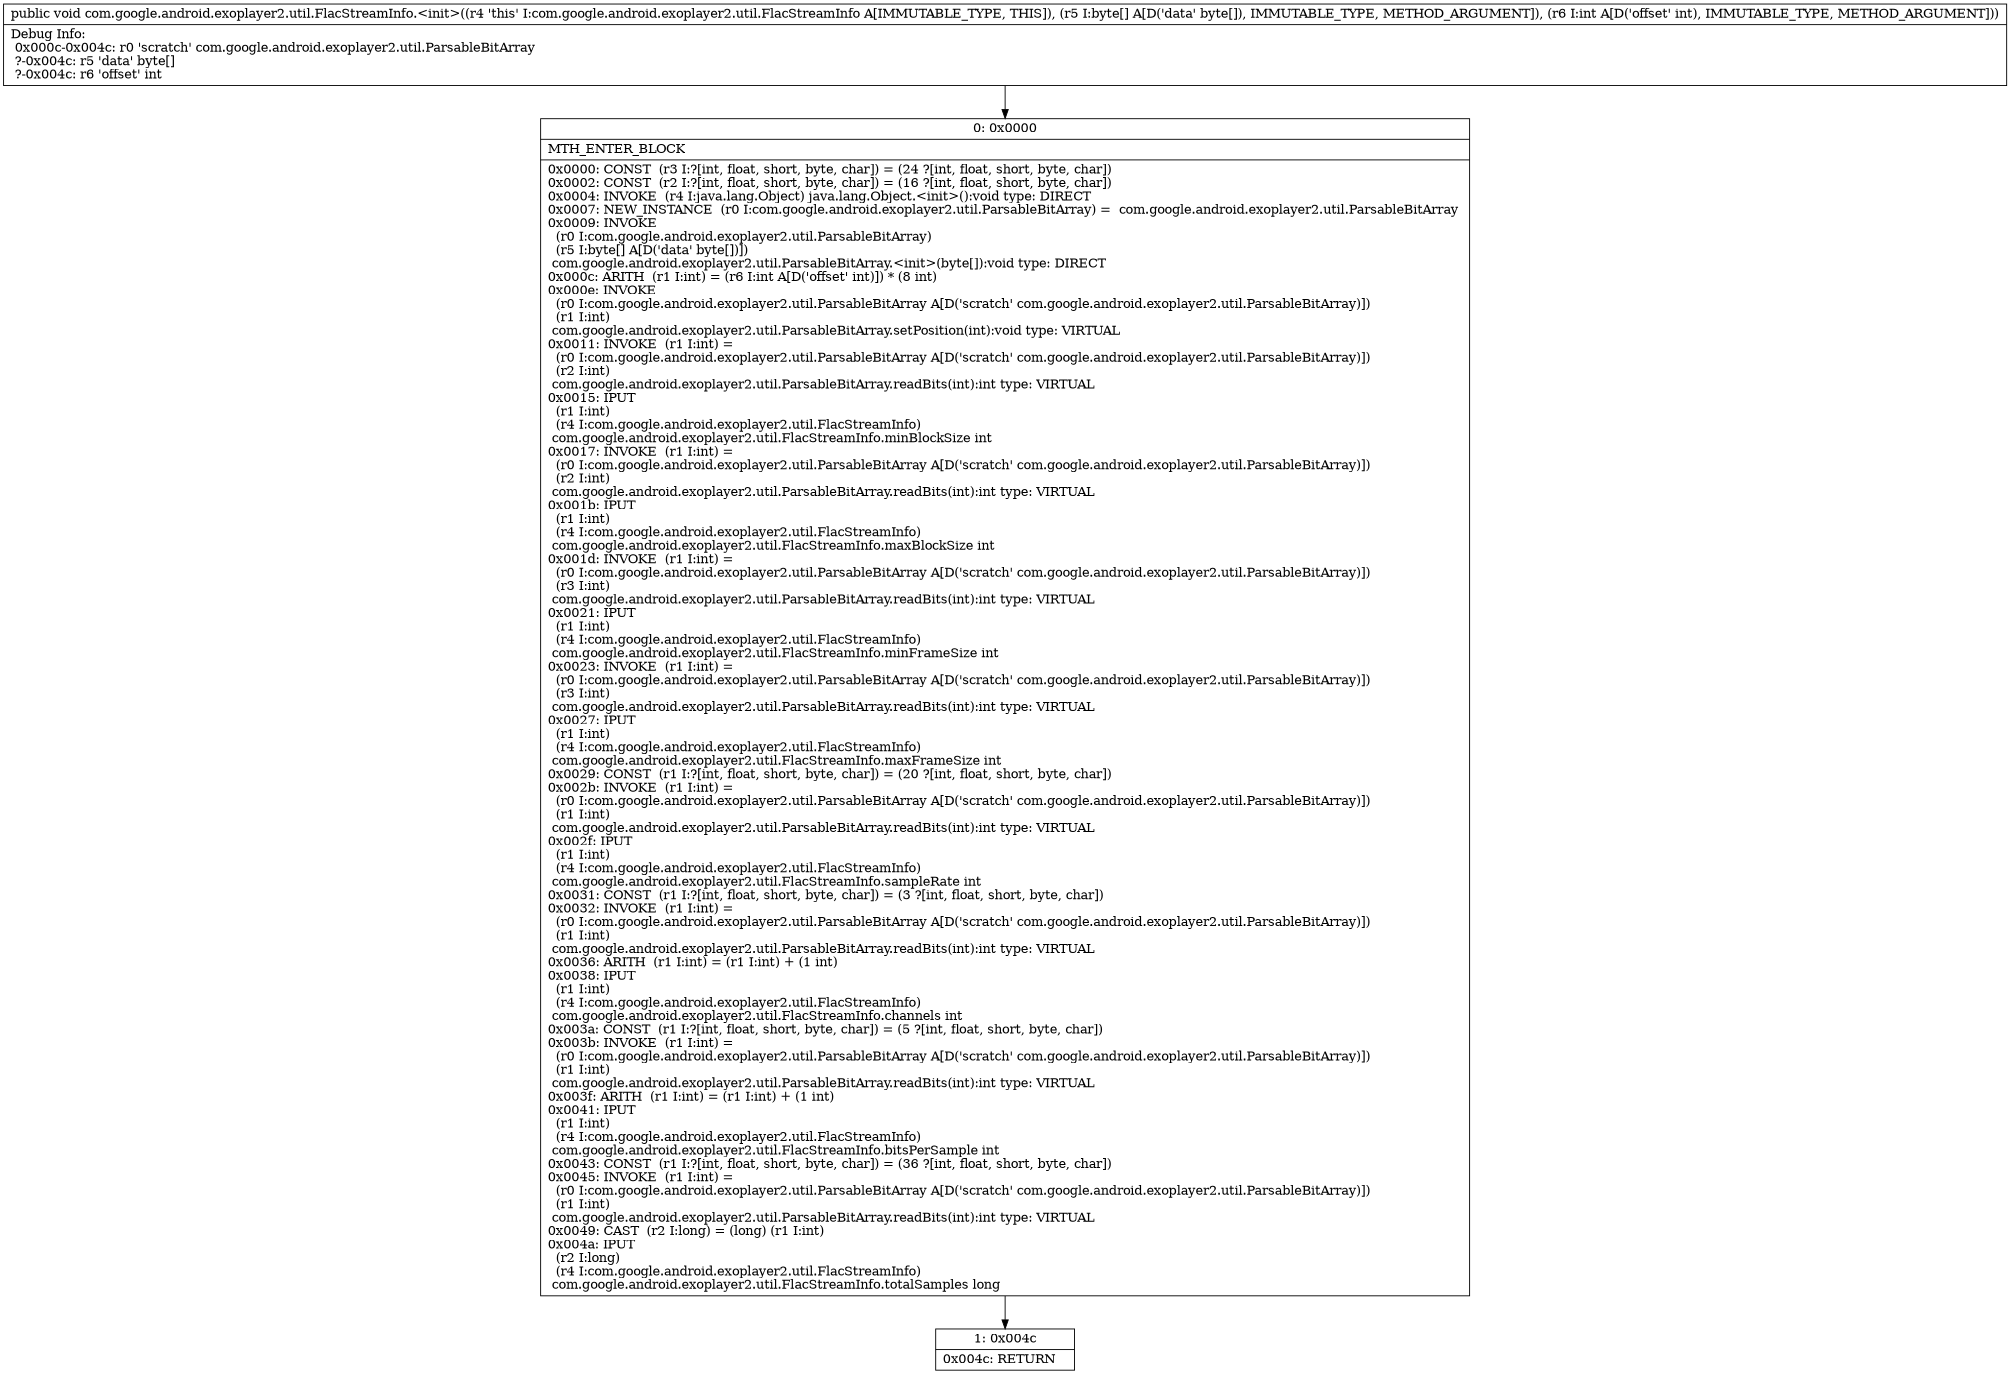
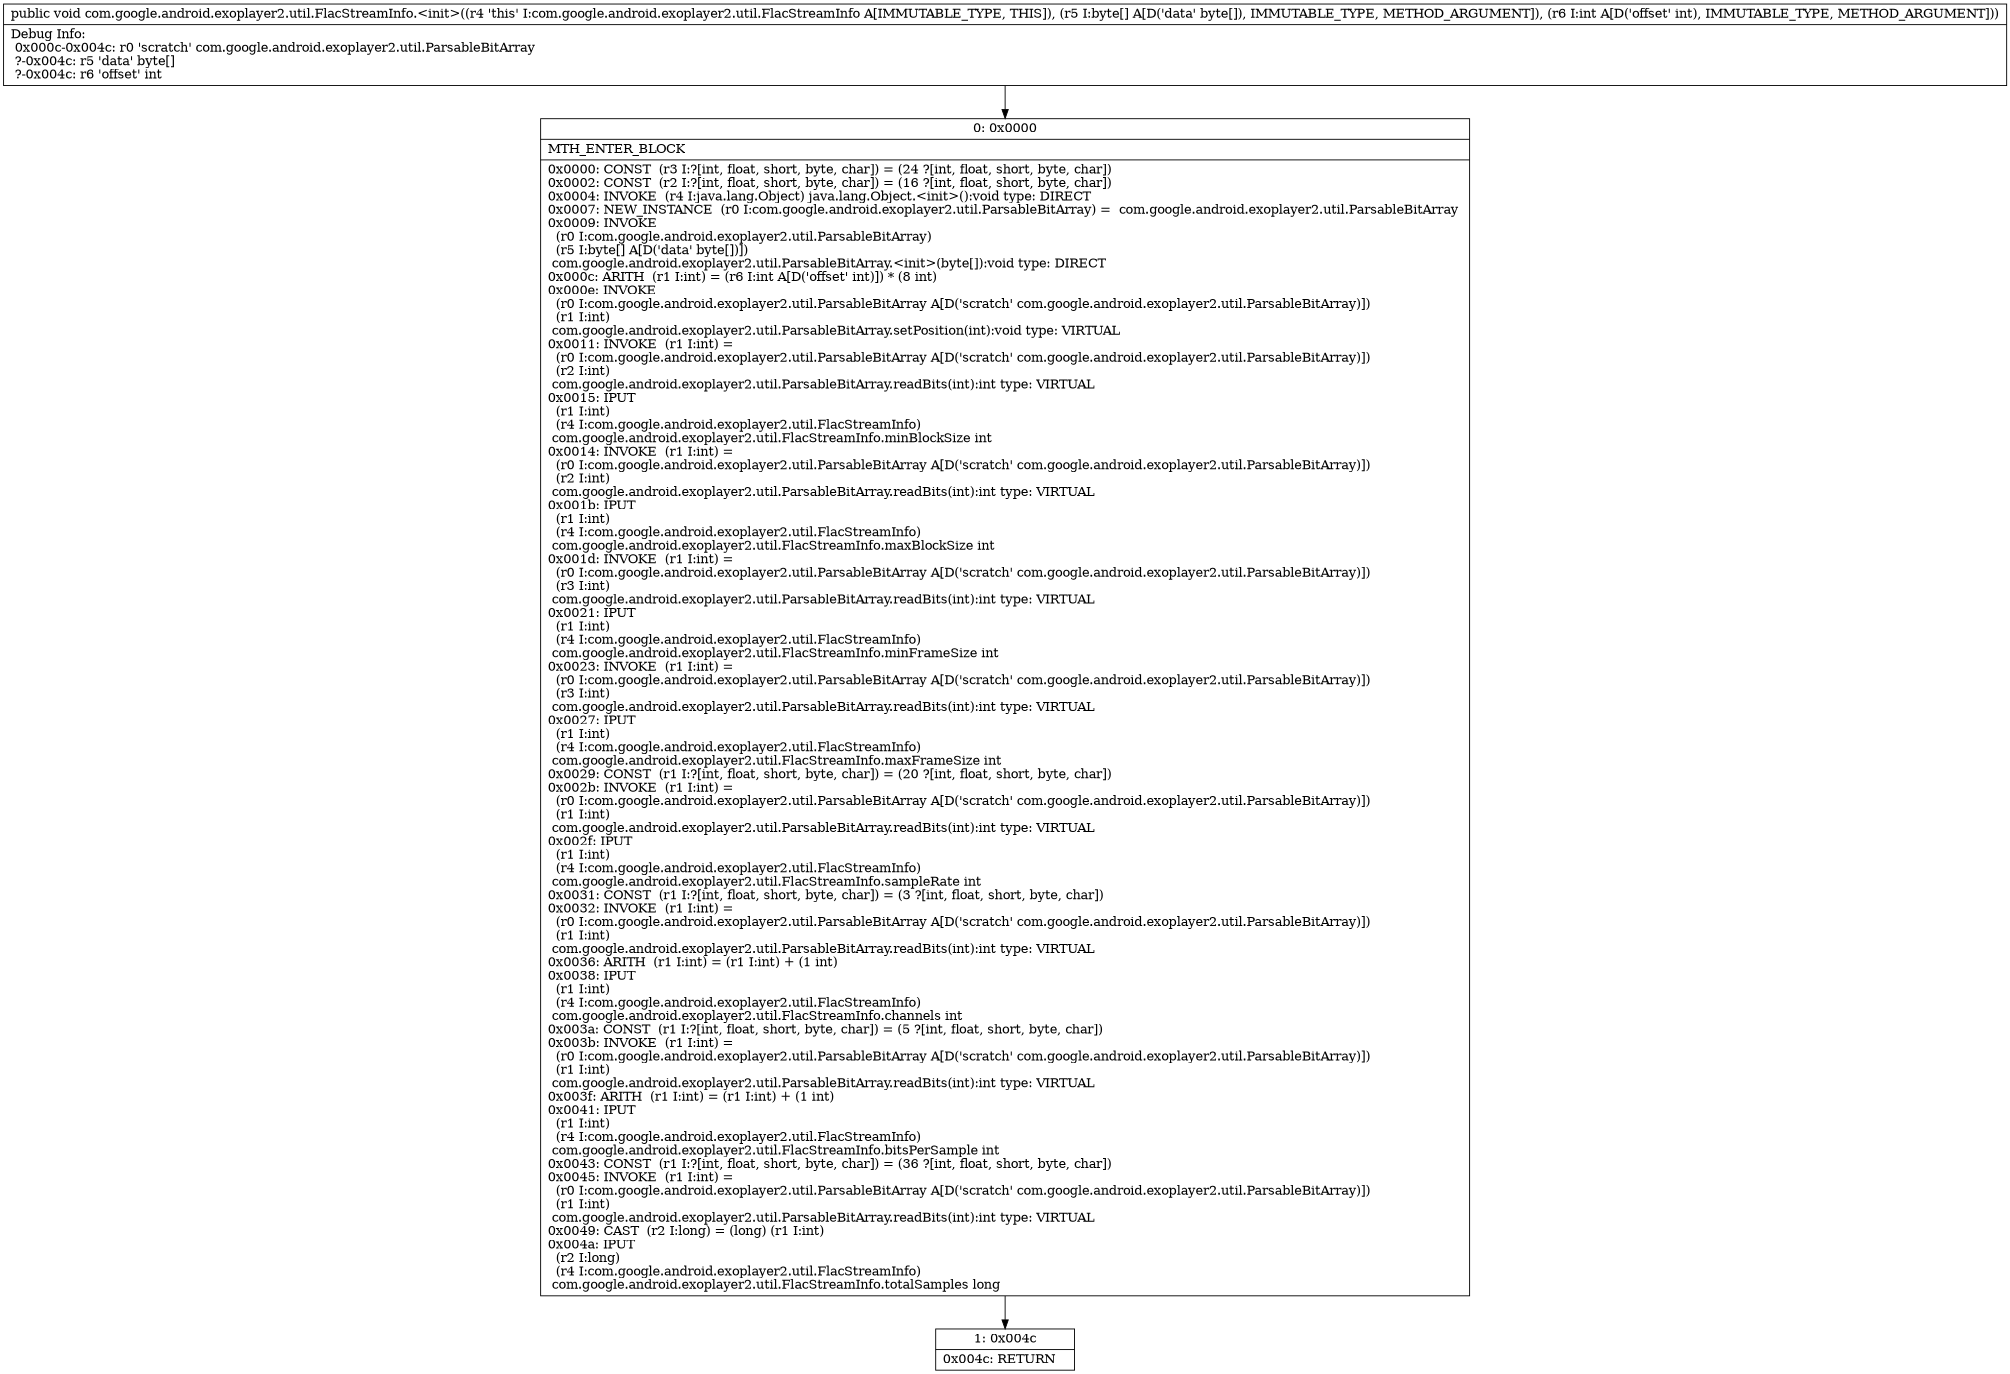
node "0: 0x0000": text "0x0017: INVOKE  (r1 I:int) =" -> "0x0014: INVOKE  (r1 I:int) ="
